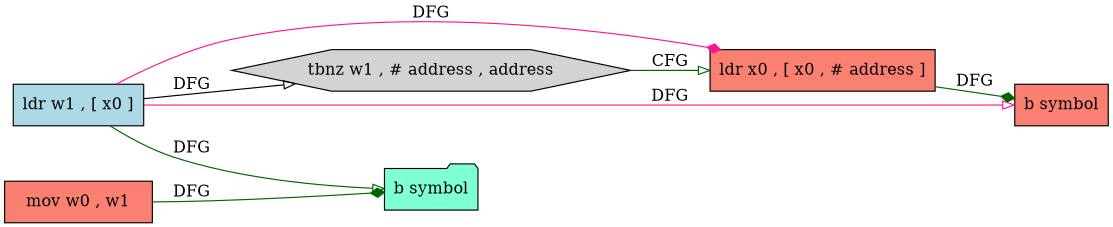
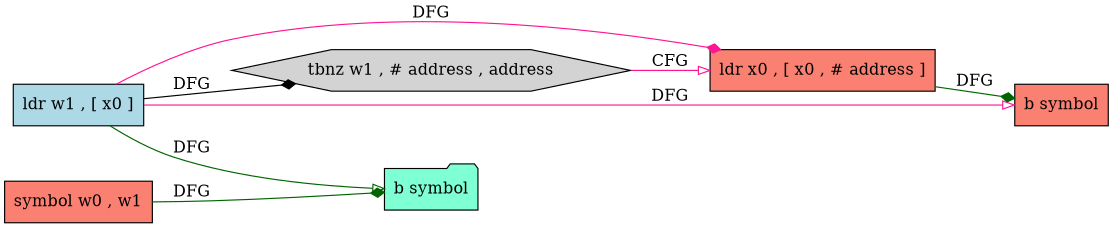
edge "tbnz w1 , # address , address" -> "ldr x0 , [ x0 , # address ]": color darkgreen -> deeppink
edge "ldr w1 , [ x0 ]" -> "tbnz w1 , # address , address": arrowhead onormal -> diamond
node "mov w0 , w1": label "mov w0 , w1" -> "symbol w0 , w1"
